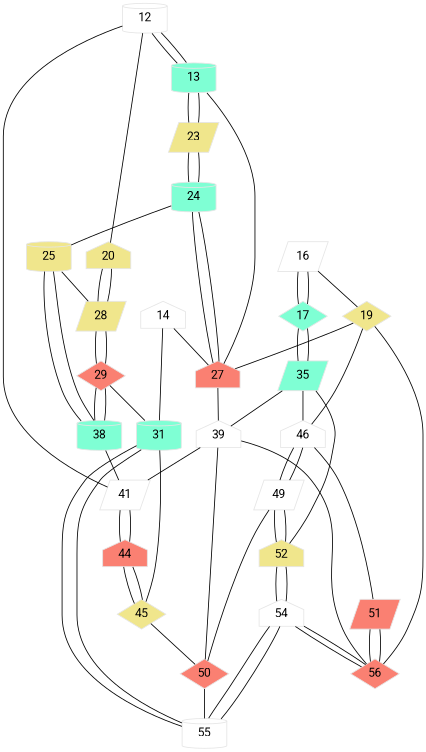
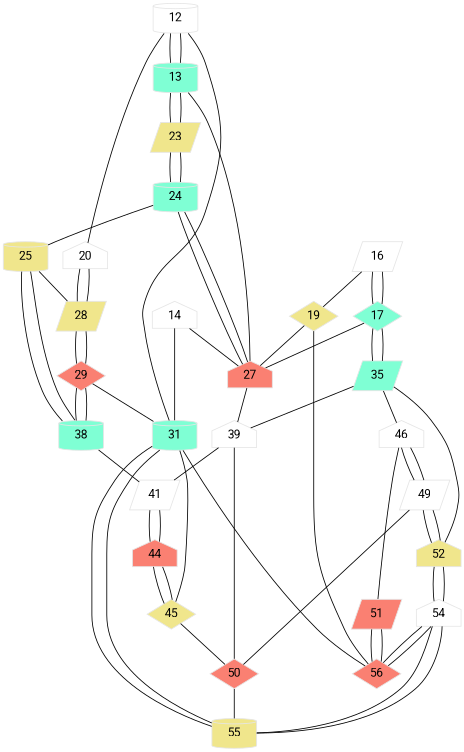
edge "12" -- "41": now "12" -- "31"
node "20": fillcolor khaki -> white
edge "17" -- "27": added
edge "19" -- "46": removed
edge "39" -- "56": now "31" -- "56"
node "55": fillcolor white -> khaki
